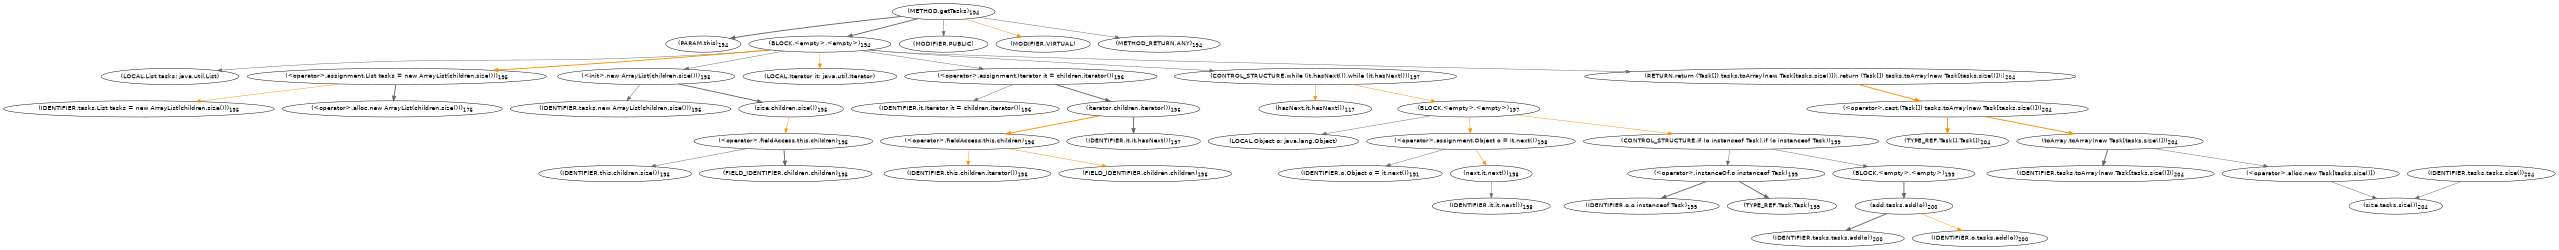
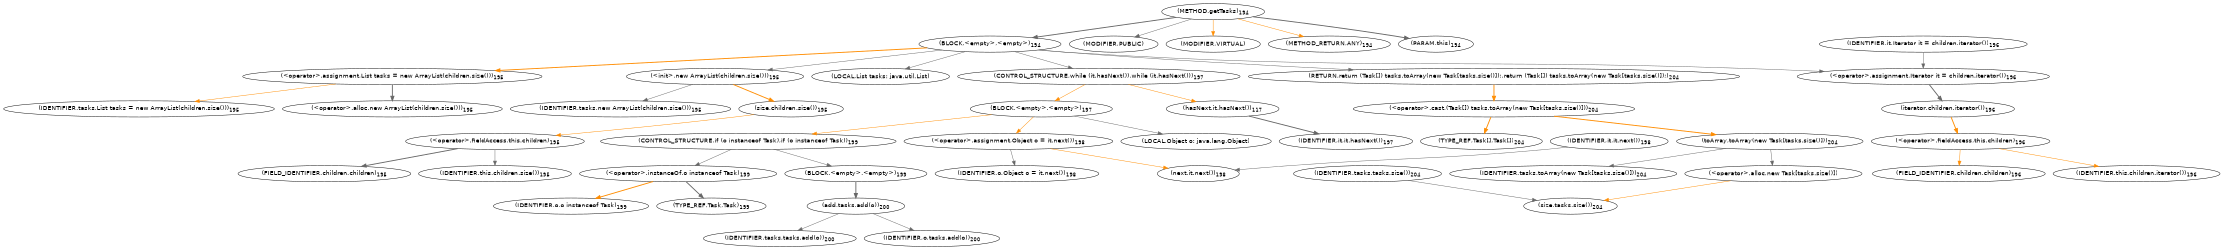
edge "(METHOD,getTasks)" -> "(METHOD_RETURN,ANY)": color gray40 -> darkorange
node "(LOCAL,Iterator it: java.util.Iterator)": removed
edge "(<operator>.assignment,Iterator it = children.iterator())" -> "(IDENTIFIER,it,Iterator it = children.iterator())": reversed
edge "(<init>,new ArrayList(children.size()))" -> "(size,children.size())": color gray40 -> darkorange
node "(<operator>.alloc,new ArrayList(children.size()))": text "175" -> "195"
edge "(iterator,children.iterator())" -> "(IDENTIFIER,it,it.hasNext())": now "(hasNext,it.hasNext())" -> "(IDENTIFIER,it,it.hasNext())"
edge "(toArray,toArray(new Task[tasks.size()]))" -> "(IDENTIFIER,tasks,toArray(new Task[tasks.size()]))": style bold -> solid
node "(IDENTIFIER,o,Object o = it.next())": text "191" -> "198"
edge "(next,it.next())" -> "(IDENTIFIER,it,it.next())": reversed
edge "(<operator>.instanceOf,o instanceof Task)" -> "(IDENTIFIER,o,o instanceof Task)": color gray40 -> darkorange
edge "(<operator>.alloc,new Task[tasks.size()])" -> "(size,tasks.size())": color gray40 -> darkorange
edge "(add,tasks.add(o))" -> "(IDENTIFIER,tasks,tasks.add(o))": style bold -> solid
edge "(add,tasks.add(o))" -> "(IDENTIFIER,o,tasks.add(o))": color darkorange -> gray40
